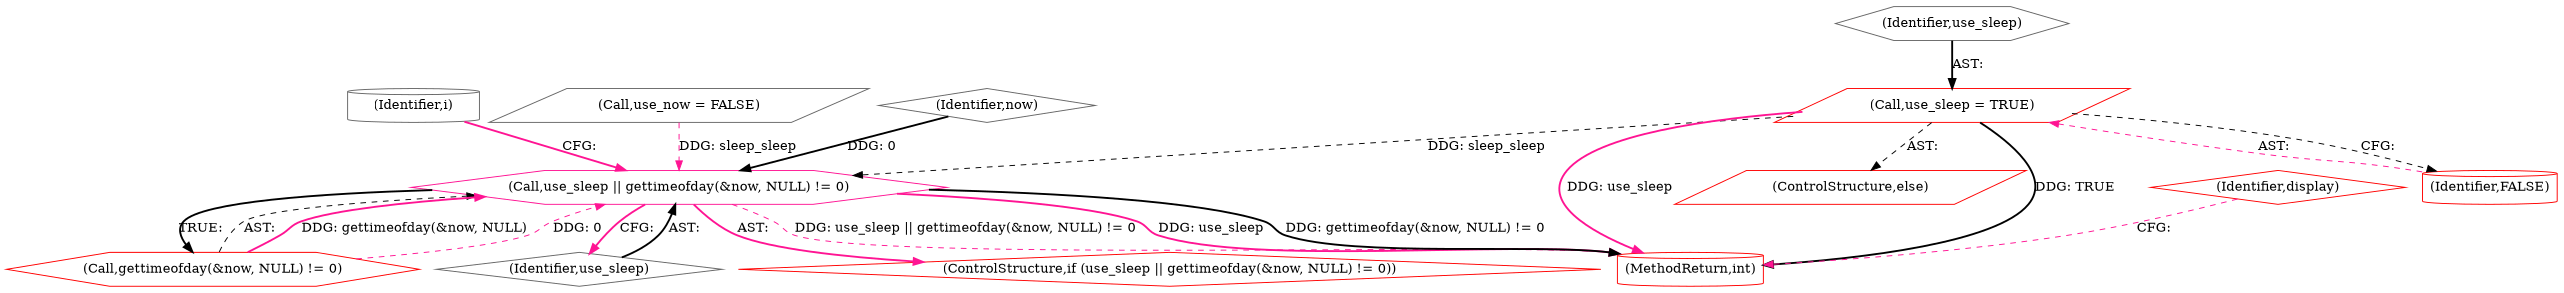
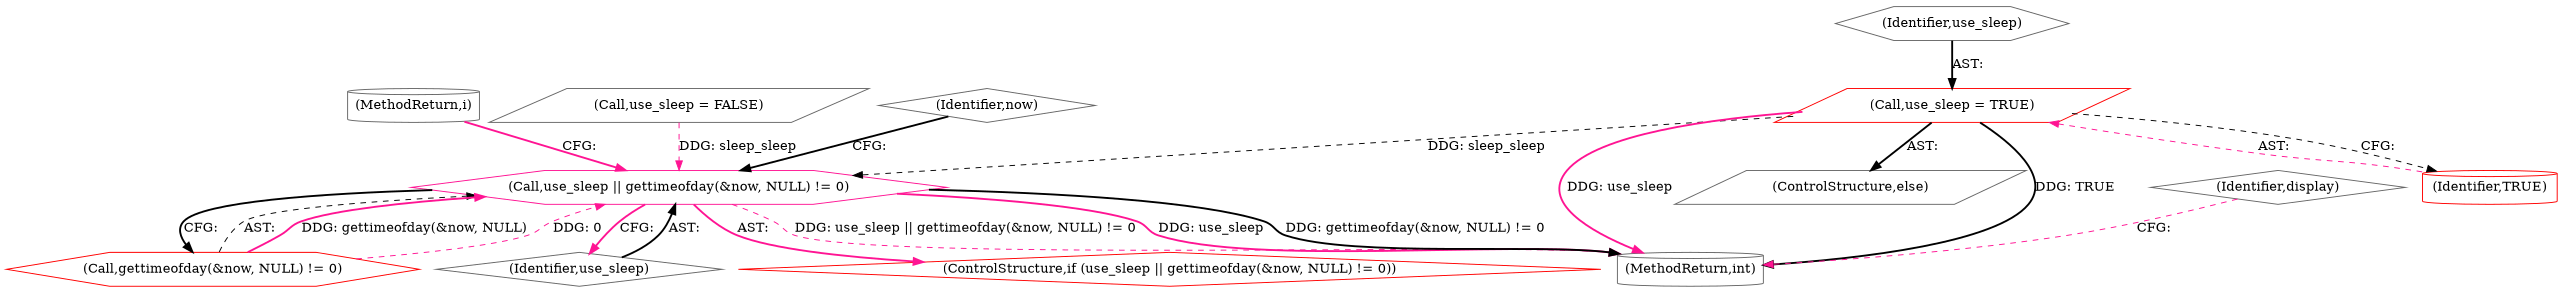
node "(Identifier,i)": label "(Identifier,i)" -> "(MethodReturn,i)"
node "(Call,use_now = FALSE)": label "(Call,use_now = FALSE)" -> "(Call,use_sleep = FALSE)"
edge "(Call,use_sleep = TRUE)" -> "(ControlStructure,else)": style dashed -> bold
edge "(Identifier,now)" -> "(Call,use_sleep || gettimeofday(&now, NULL) != 0)": label "DDG: 0" -> "CFG: "
node "(ControlStructure,else)": color red -> gray40
node "(Identifier,display)": color red -> gray40
node "(Identifier,FALSE)": label "(Identifier,FALSE)" -> "(Identifier,TRUE)"
edge "(Call,use_sleep || gettimeofday(&now, NULL) != 0)" -> "(Call,gettimeofday(&now, NULL) != 0)": label "TRUE: " -> "CFG: "
node "(MethodReturn,int)": color red -> gray40
